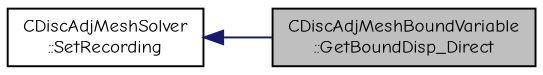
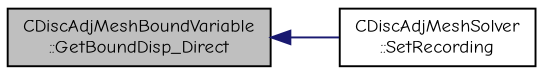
edge "CDiscAdjMeshBoundVariable ::GetBoundDisp_Direct" -> "CDiscAdjMeshSolver ::SetRecording": reversed
